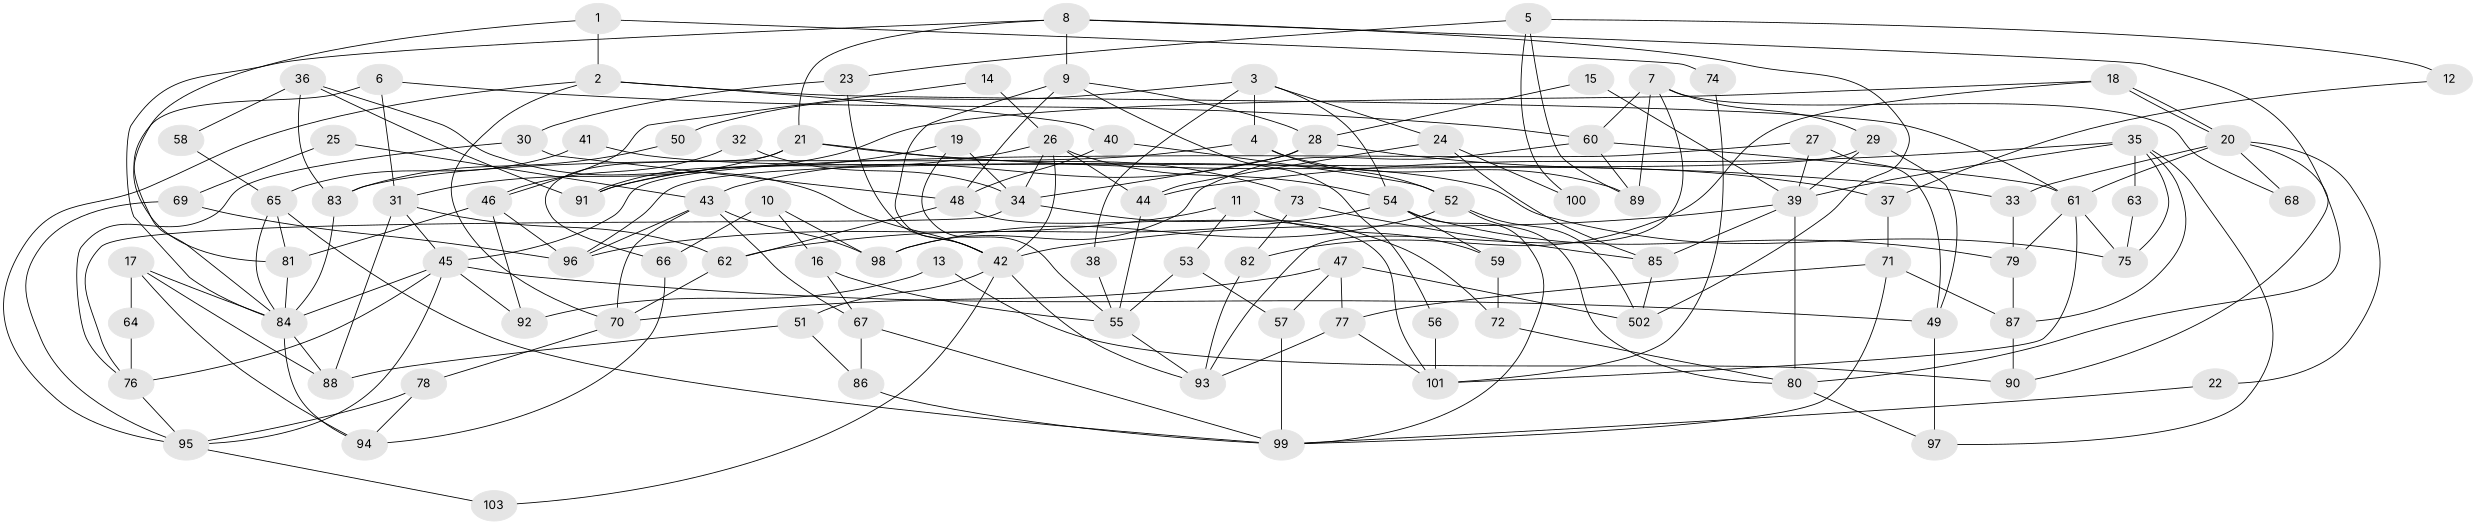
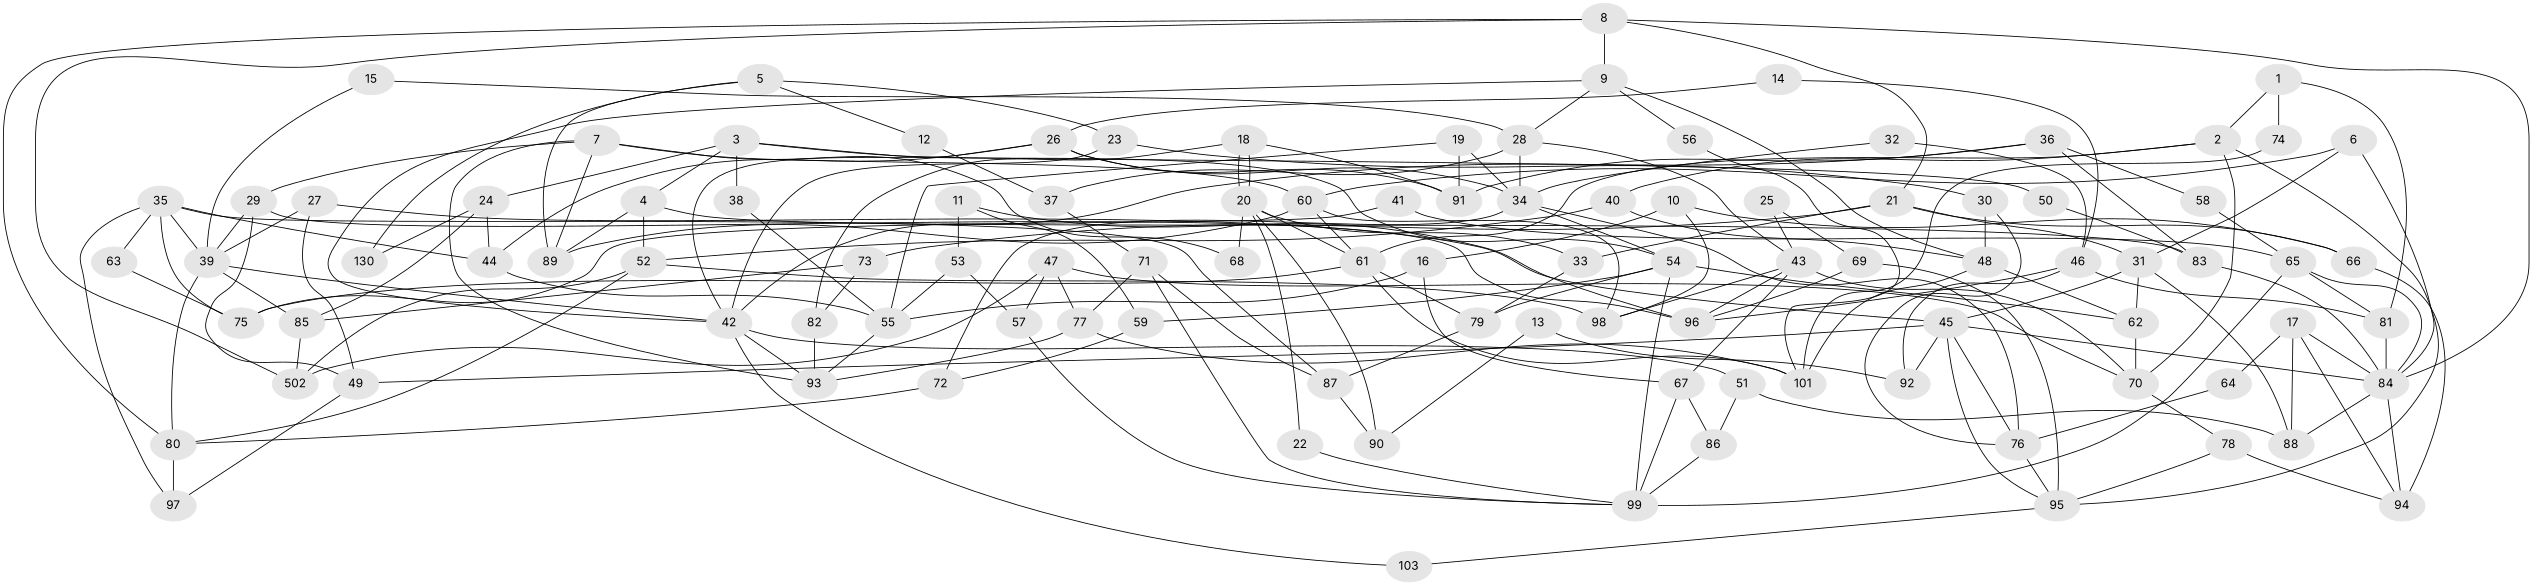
edge "26" -- "54": now "34" -- "54"
node "100": label "100" -> "130"
